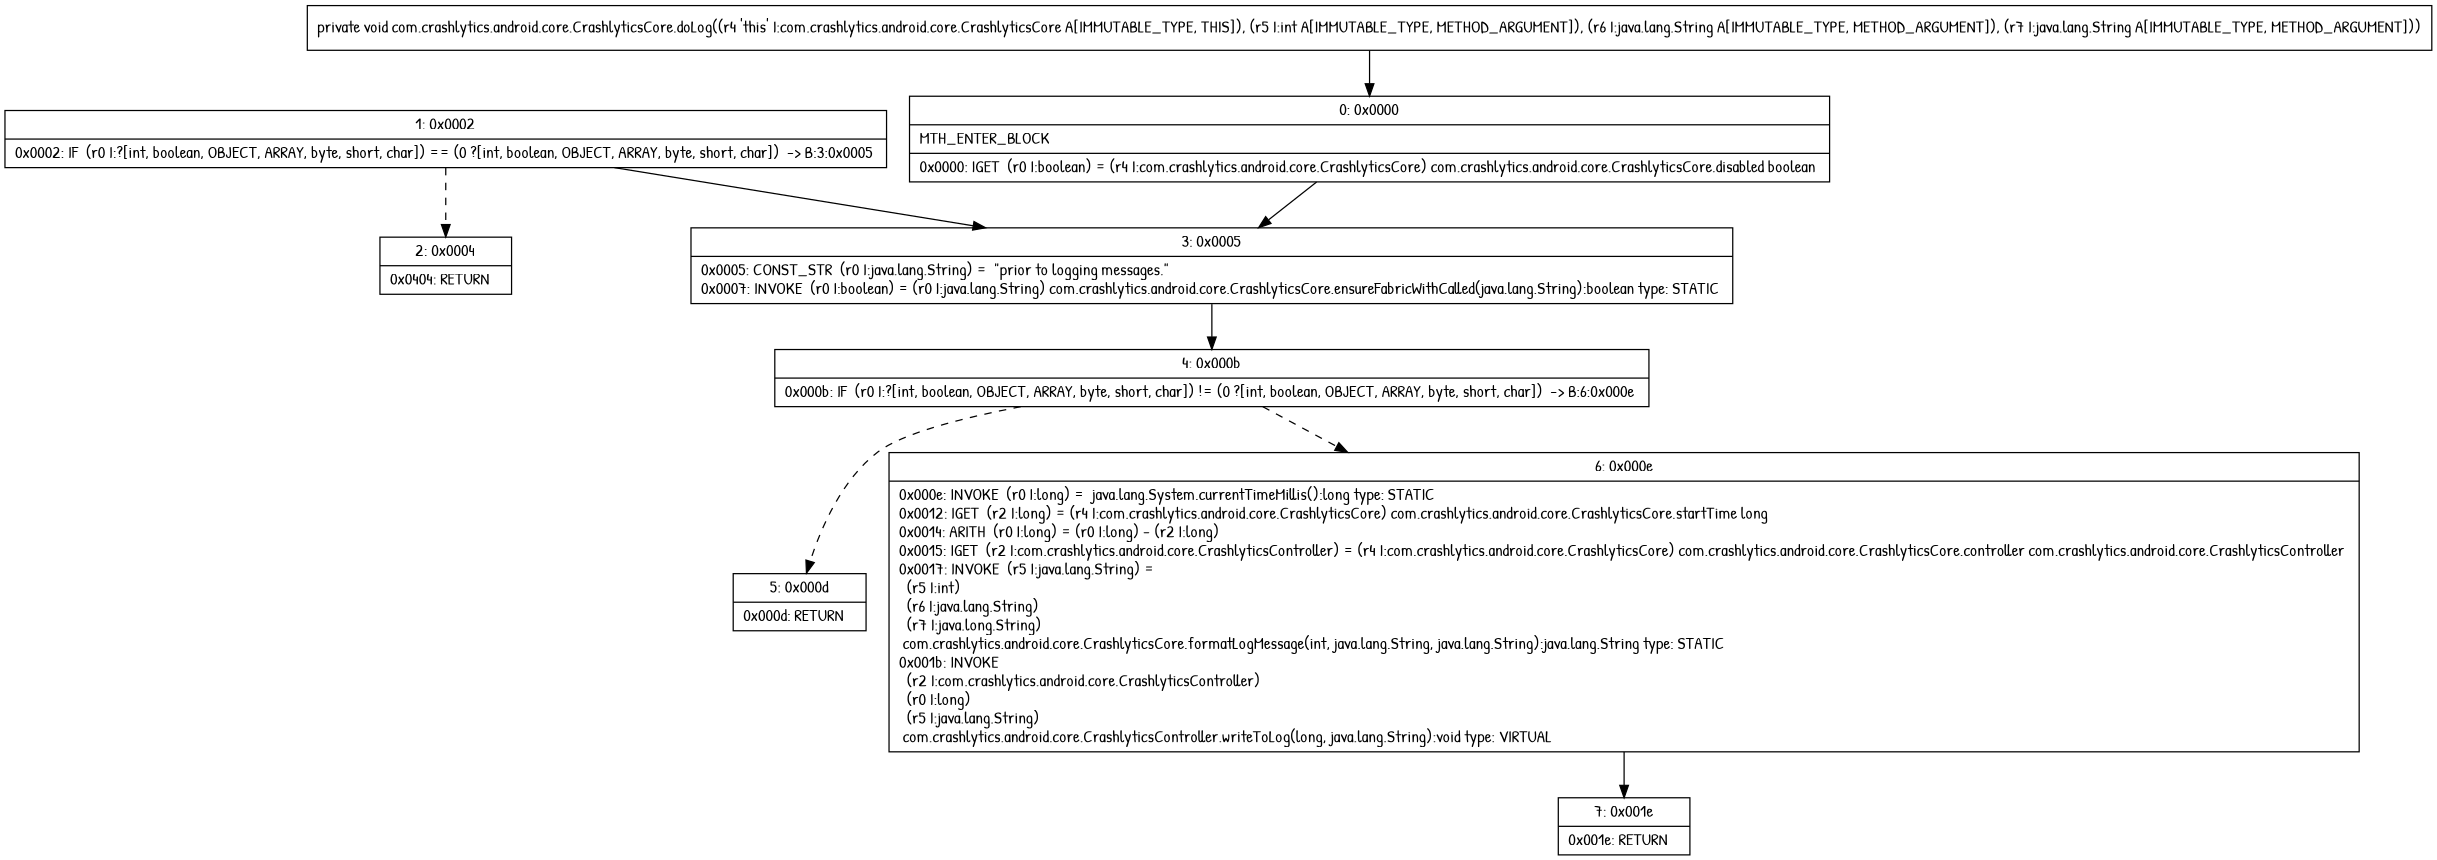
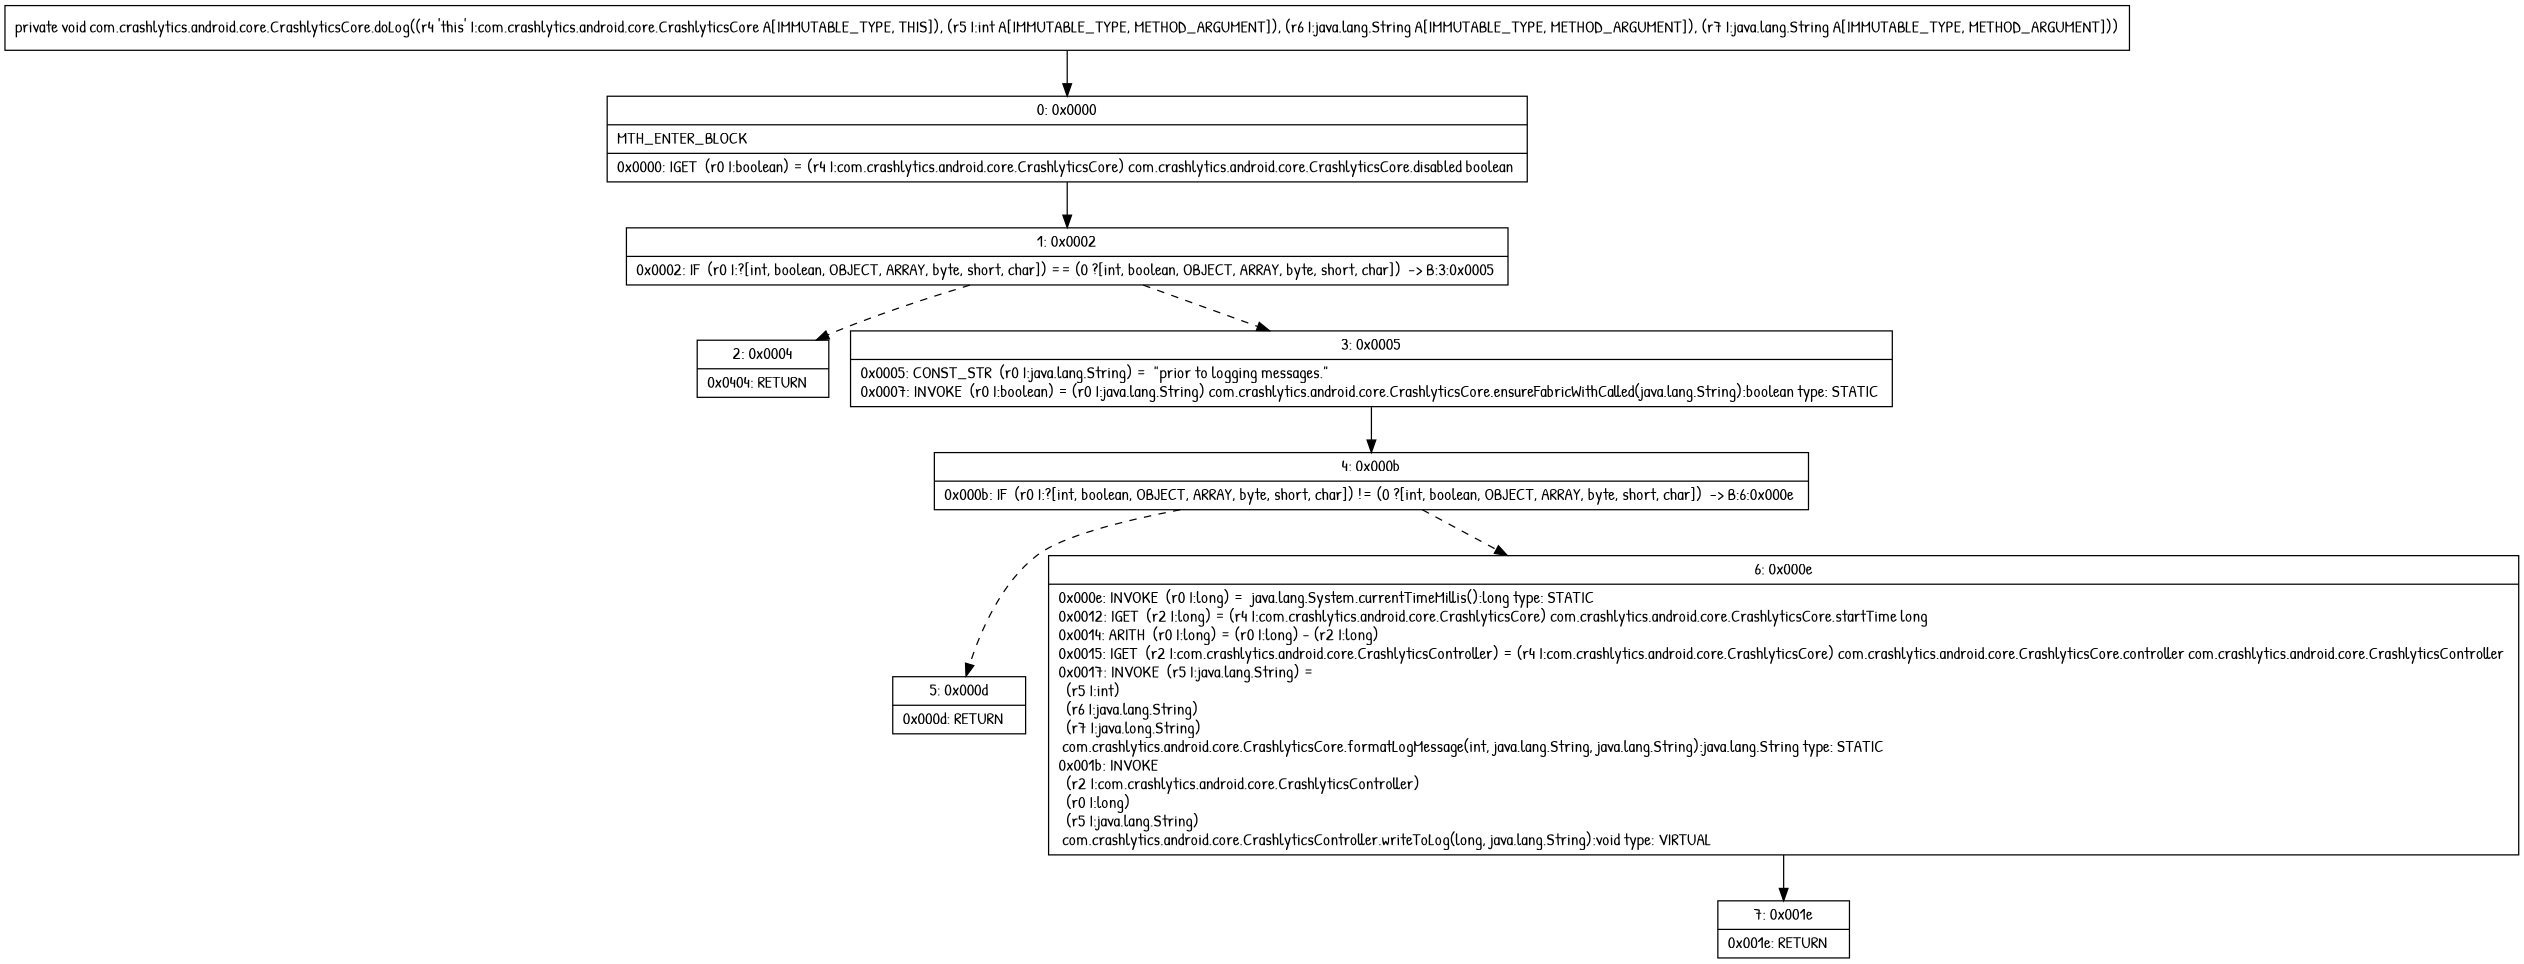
edge "1: 0x0002" -> "3: 0x0005": style solid -> dashed
edge "0: 0x0000" -> "3: 0x0005": now "0: 0x0000" -> "1: 0x0002"
